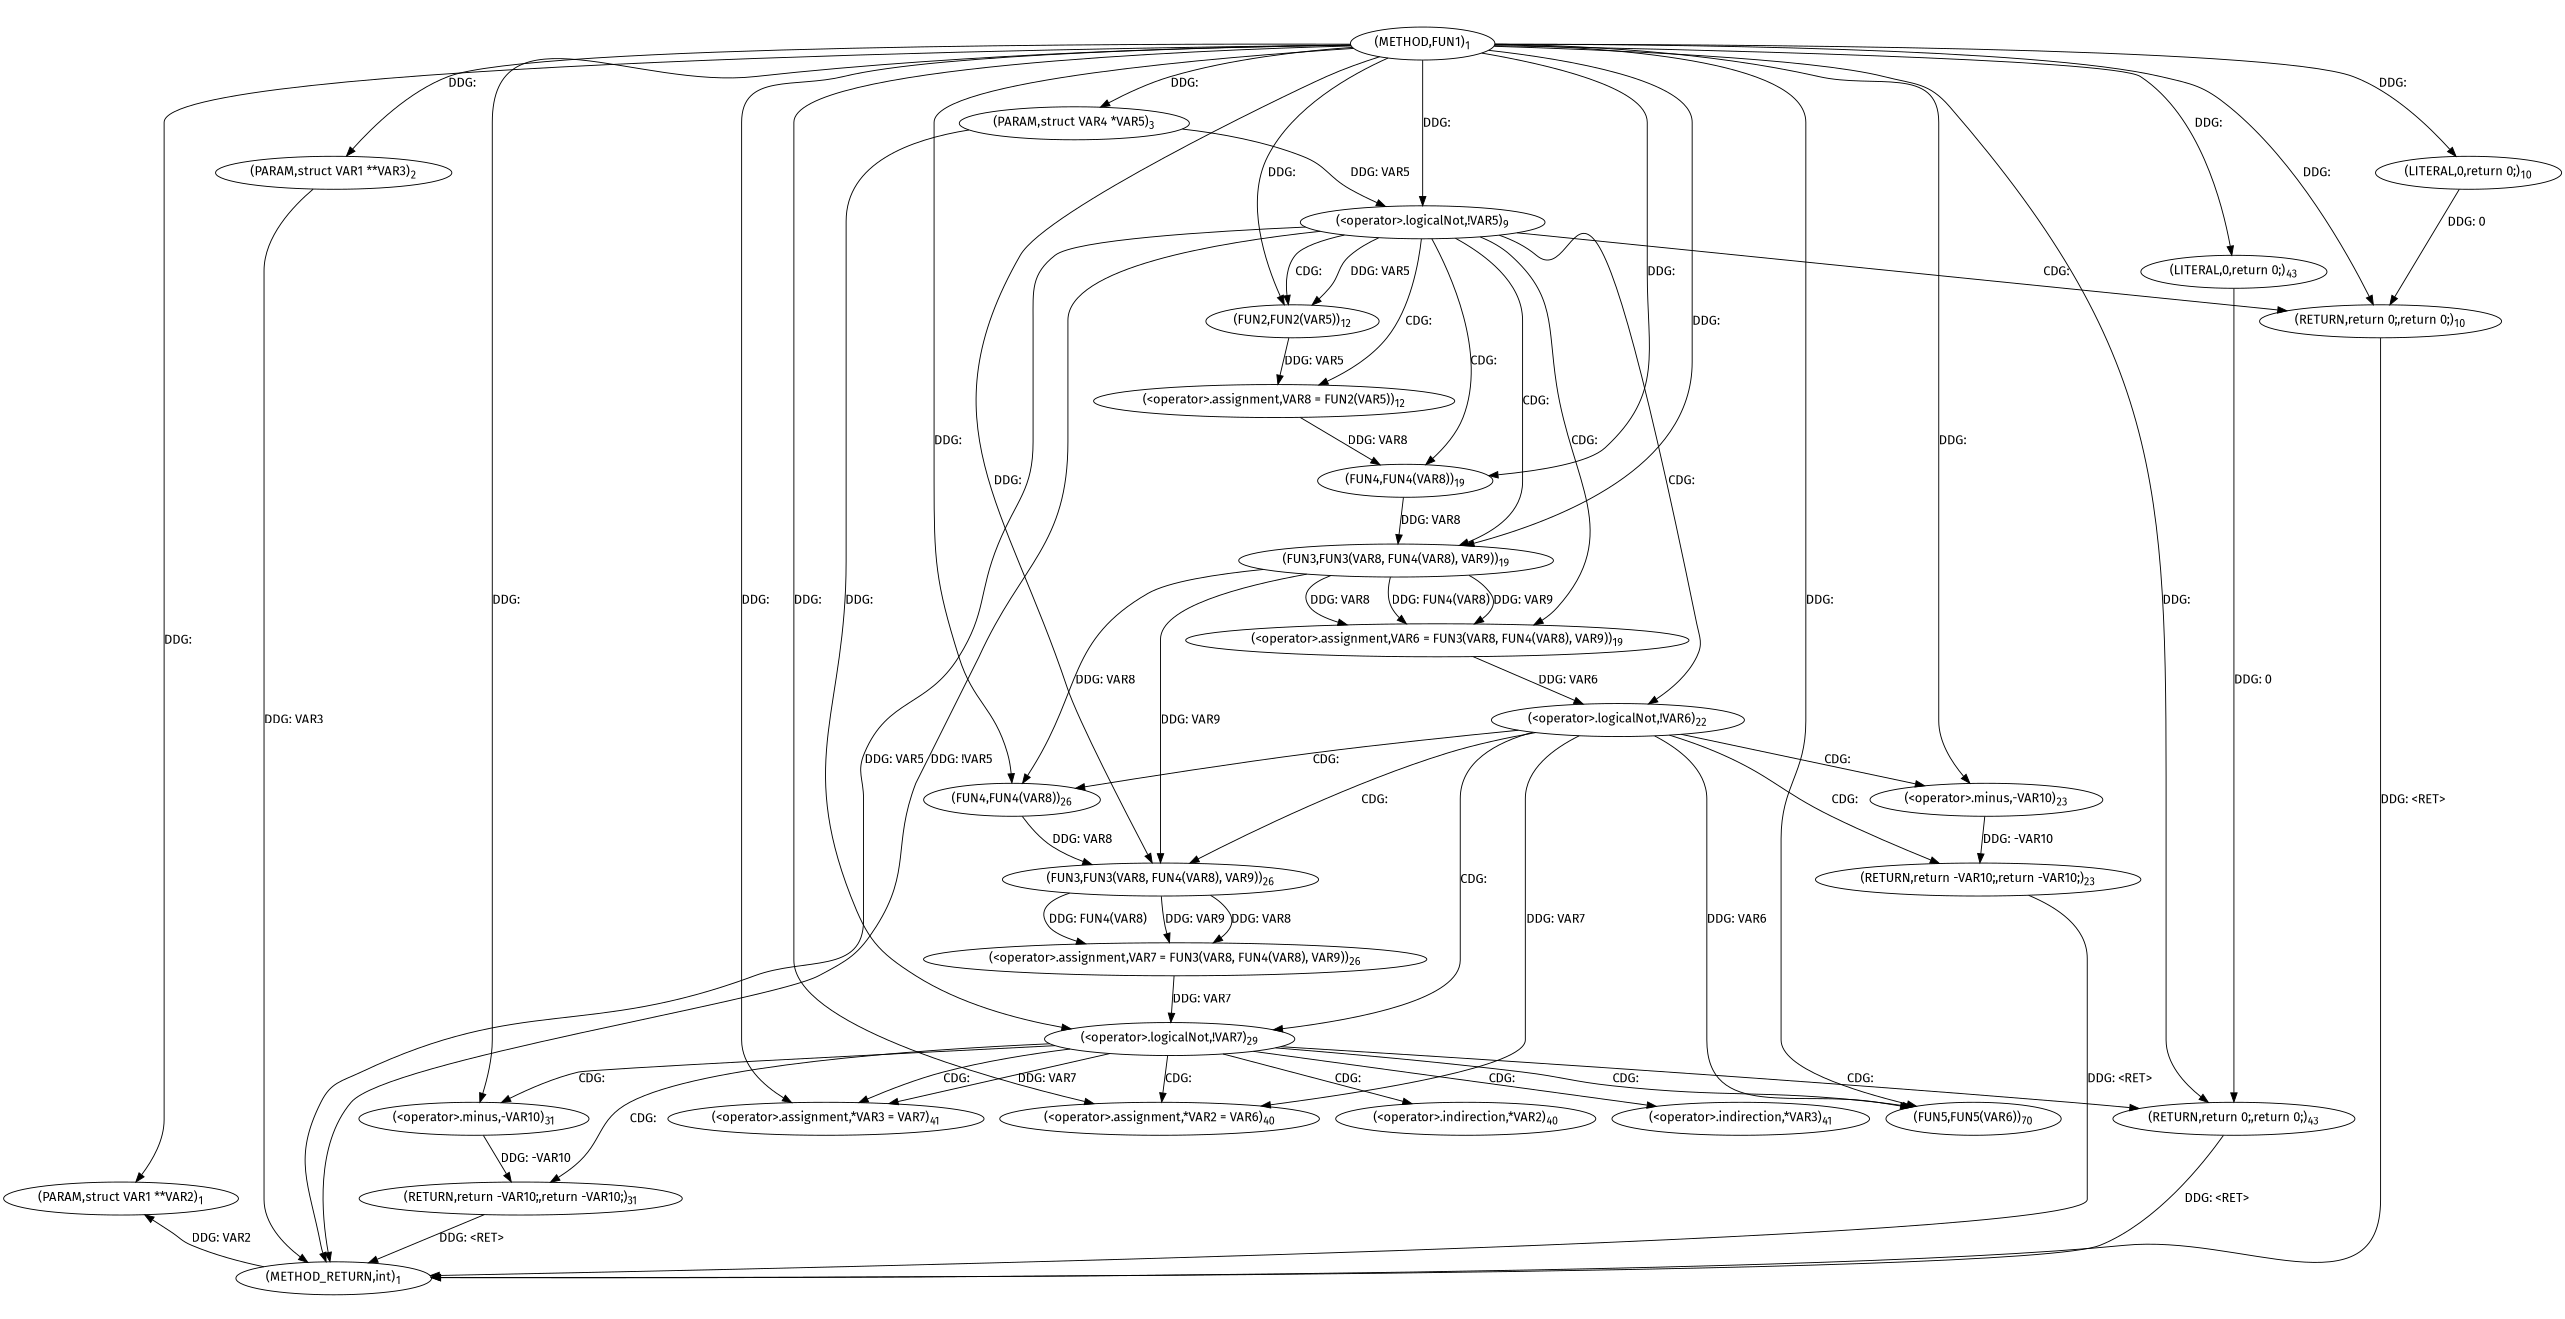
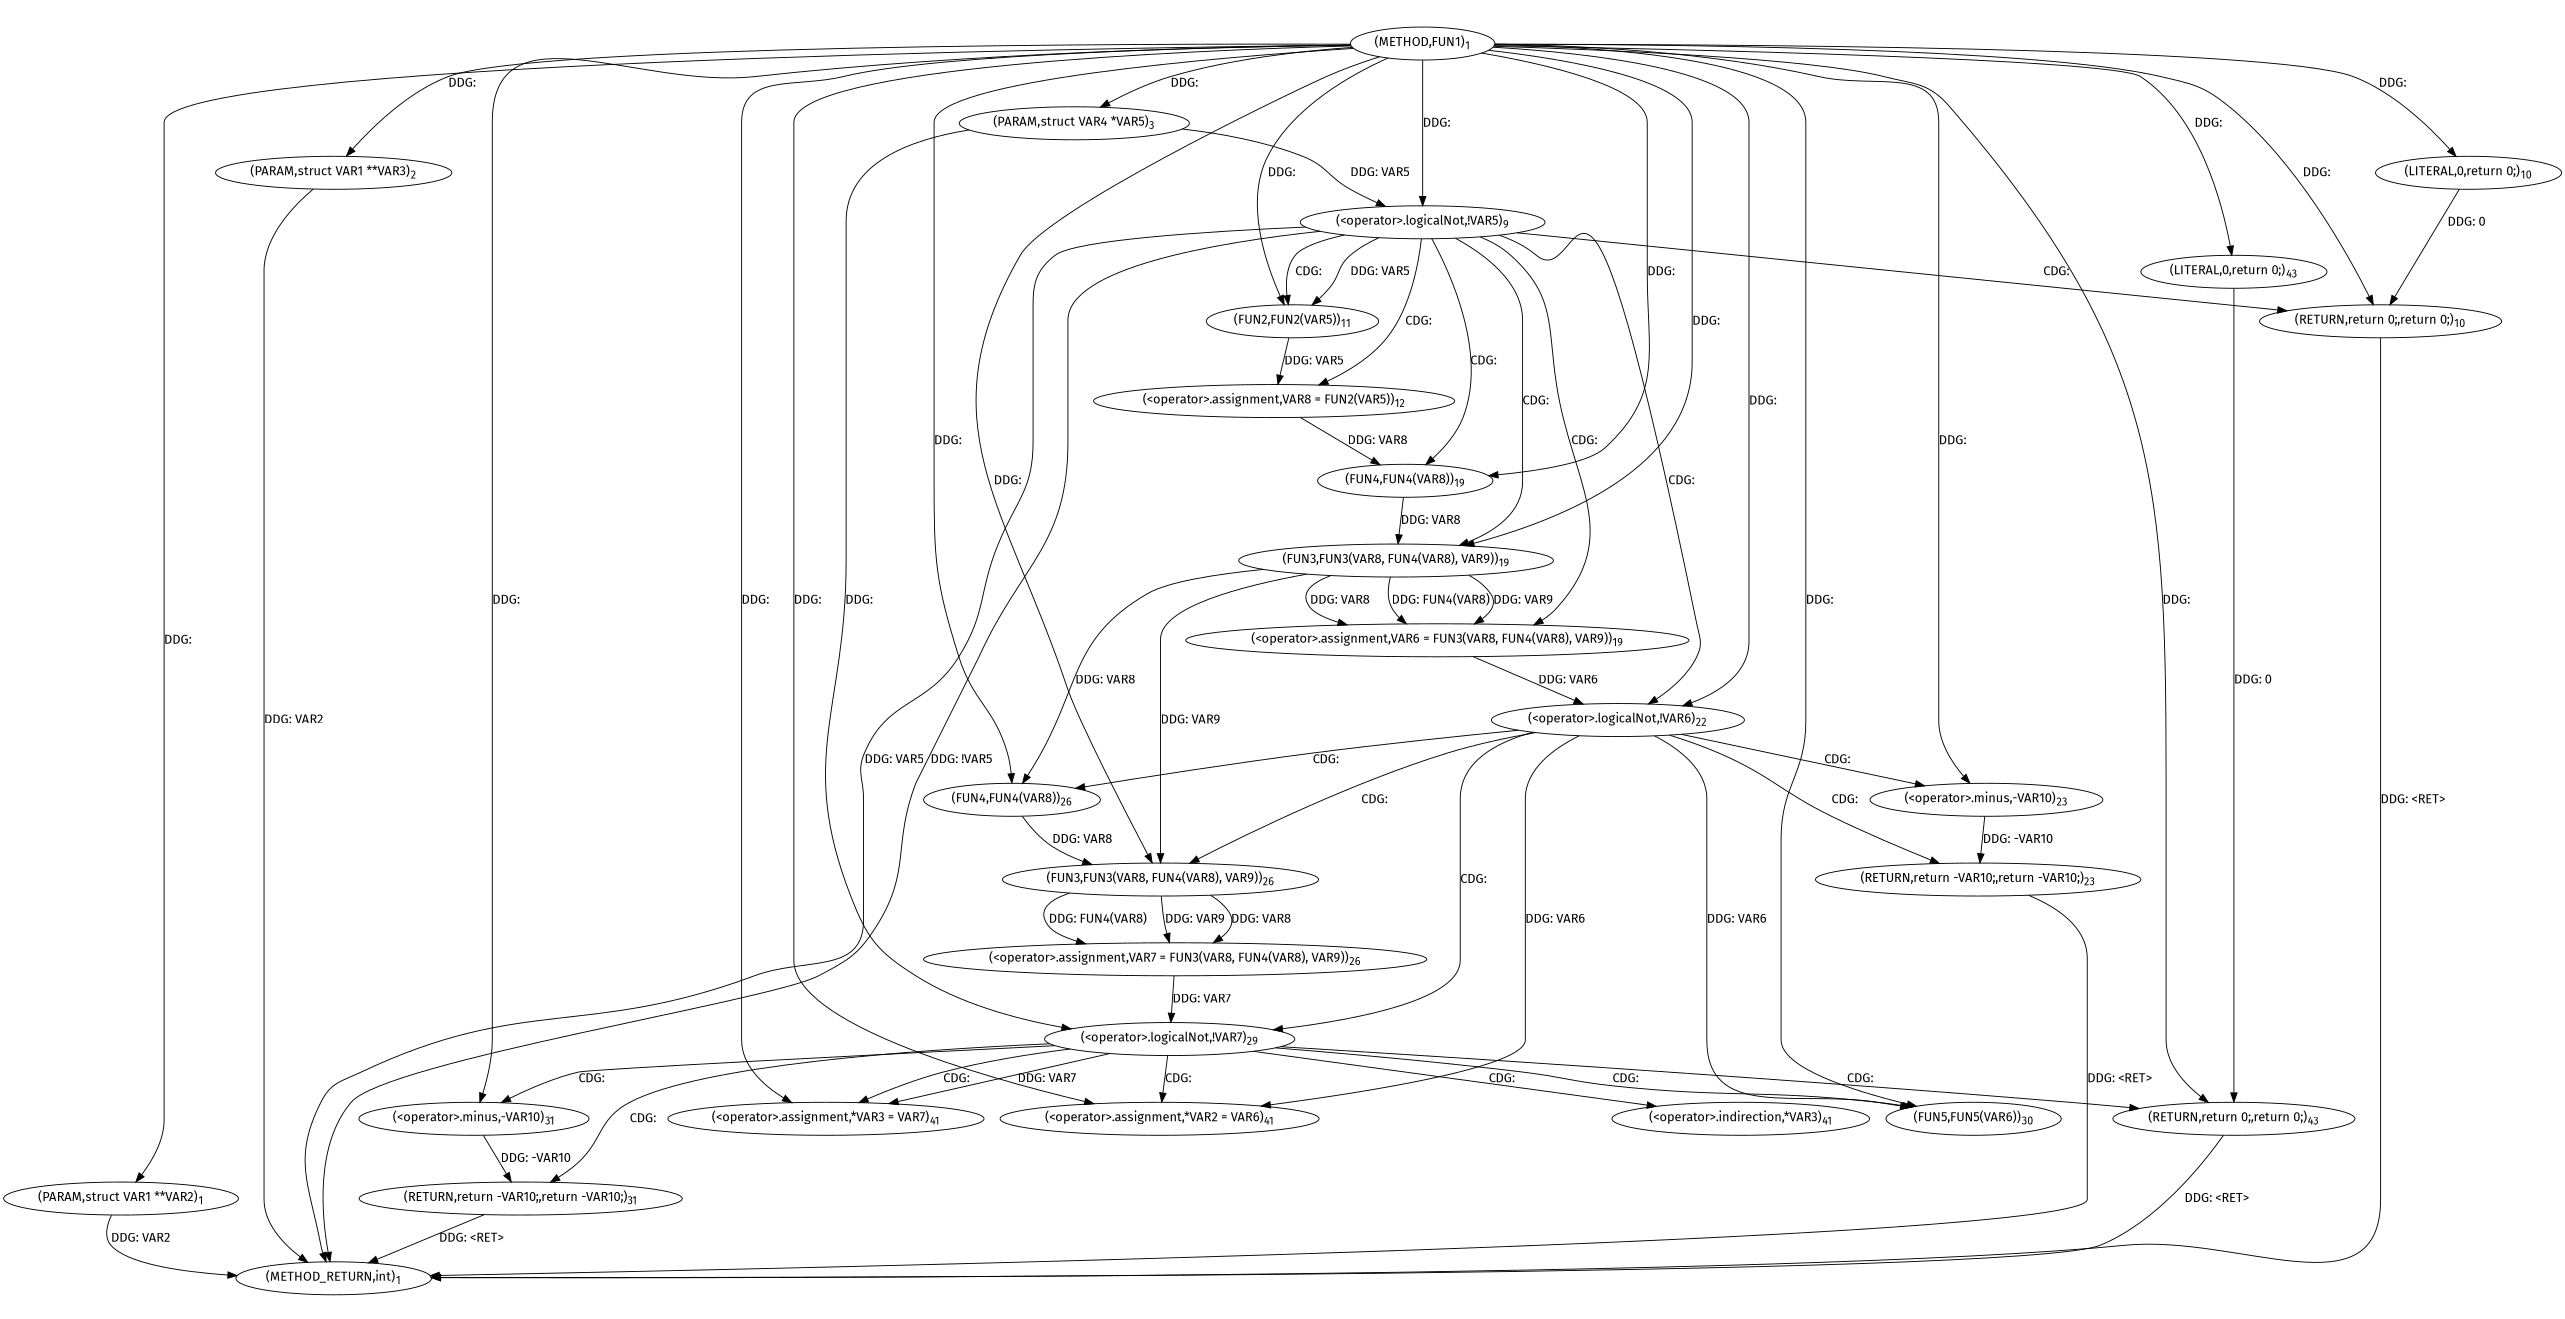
edge "(METHOD,FUN1)" -> "(<operator>.logicalNot,!VAR6)": added, label "DDG:"
node "(FUN2,FUN2(VAR5))": text "12" -> "11"
edge "(PARAM,struct VAR1 **VAR3)" -> "(METHOD_RETURN,int)": label "DDG: VAR3" -> "DDG: VAR2"
edge "(<operator>.logicalNot,!VAR6)" -> "(<operator>.assignment,*VAR2 = VAR6)": label "DDG: VAR7" -> "DDG: VAR6"
node "(<operator>.assignment,*VAR2 = VAR6)": text "40" -> "41"
node "(FUN5,FUN5(VAR6))": text "70" -> "30"
node "(<operator>.indirection,*VAR2)": removed
edge "(METHOD_RETURN,int)" -> "(PARAM,struct VAR1 **VAR2)": reversed
